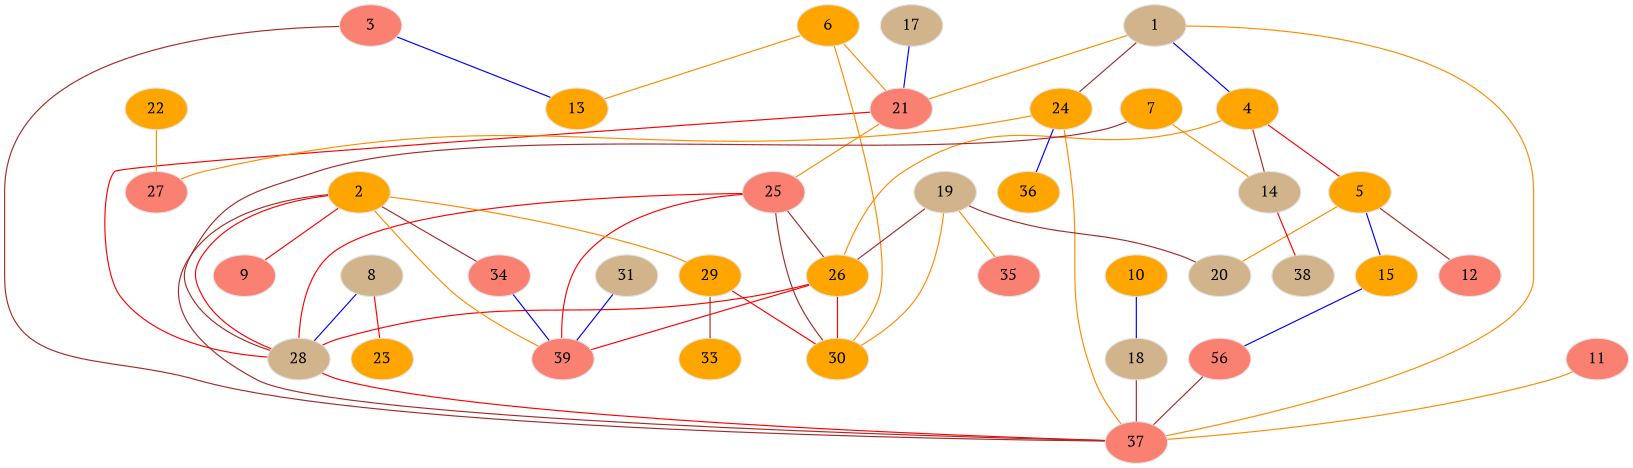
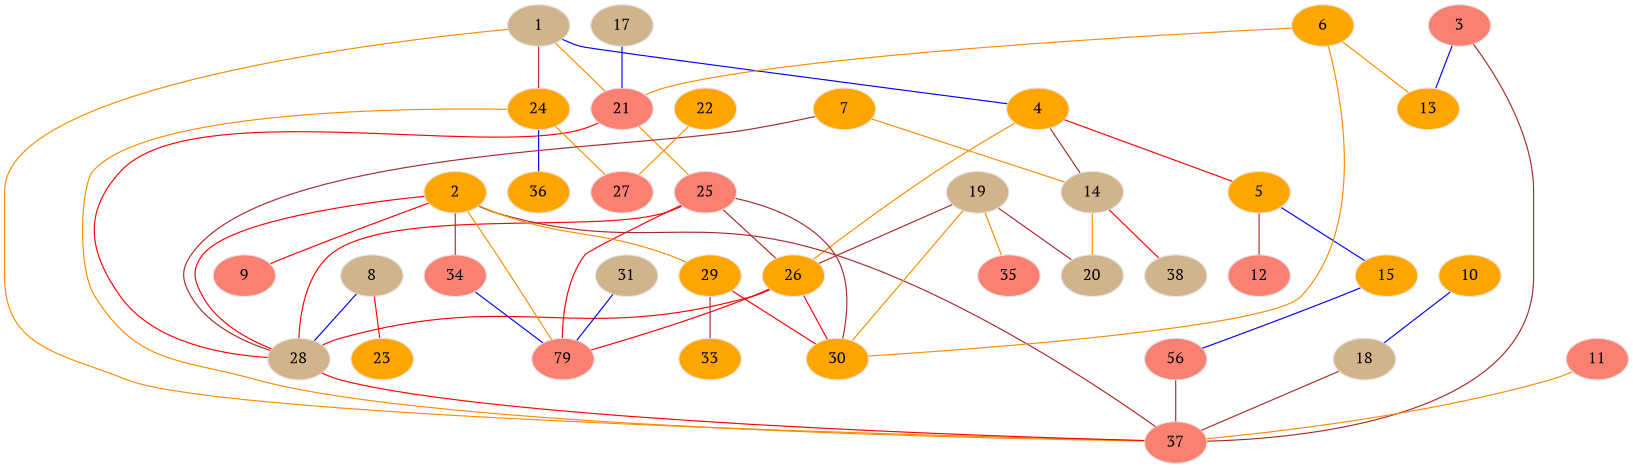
edge "5" -- "20": now "14" -- "20"
node "39": label "39" -> "79"
